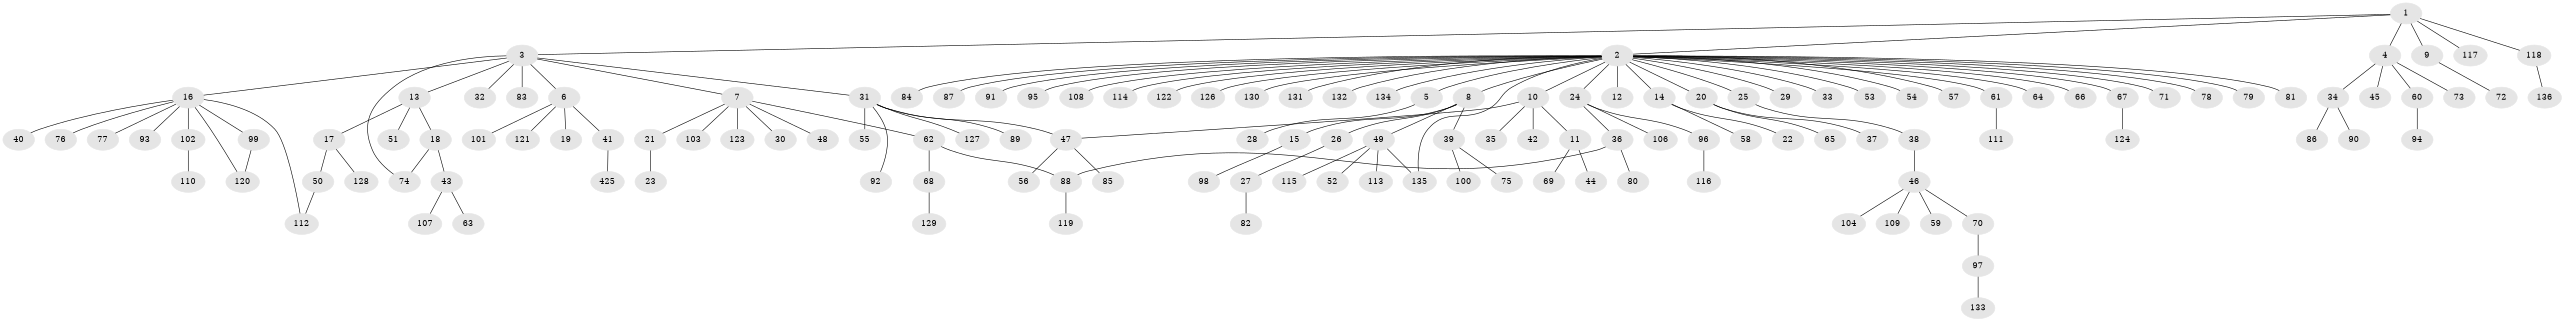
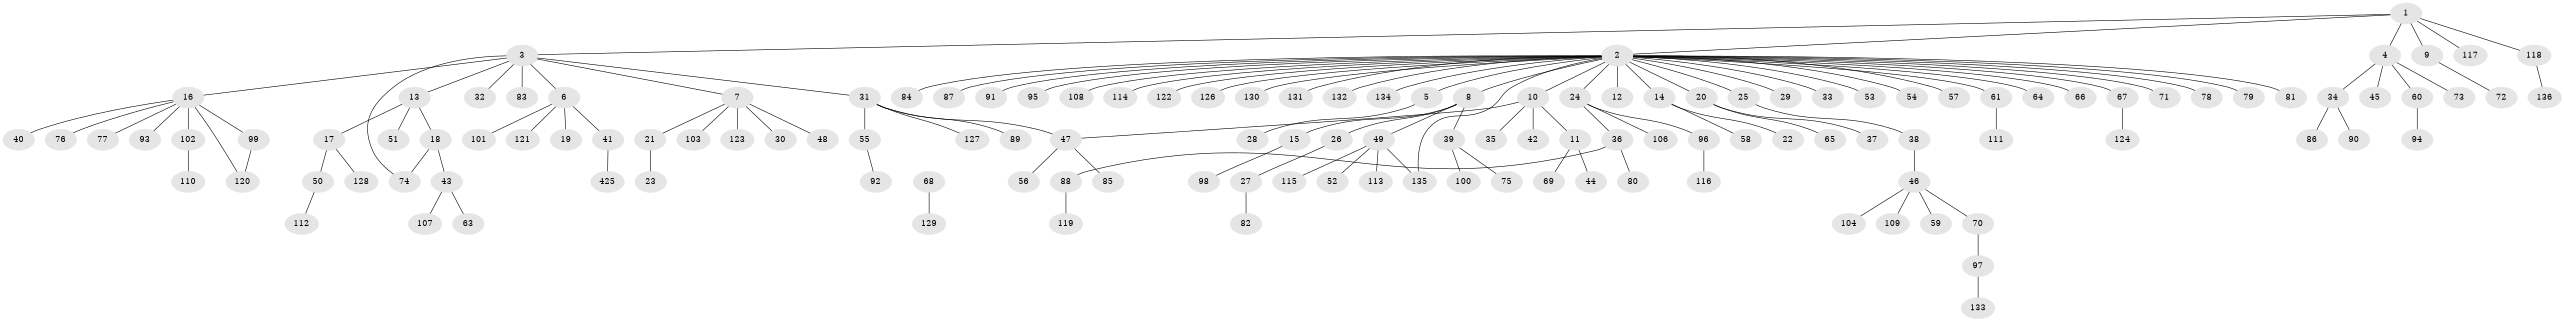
edge "16" -- "112": removed
edge "31" -- "92": now "55" -- "92"
node "62": removed
